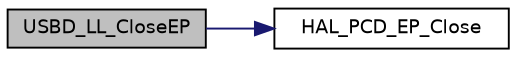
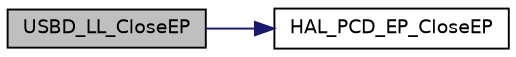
node "HAL_PCD_EP_Close": label "HAL_PCD_EP_Close" -> "HAL_PCD_EP_CloseEP"
